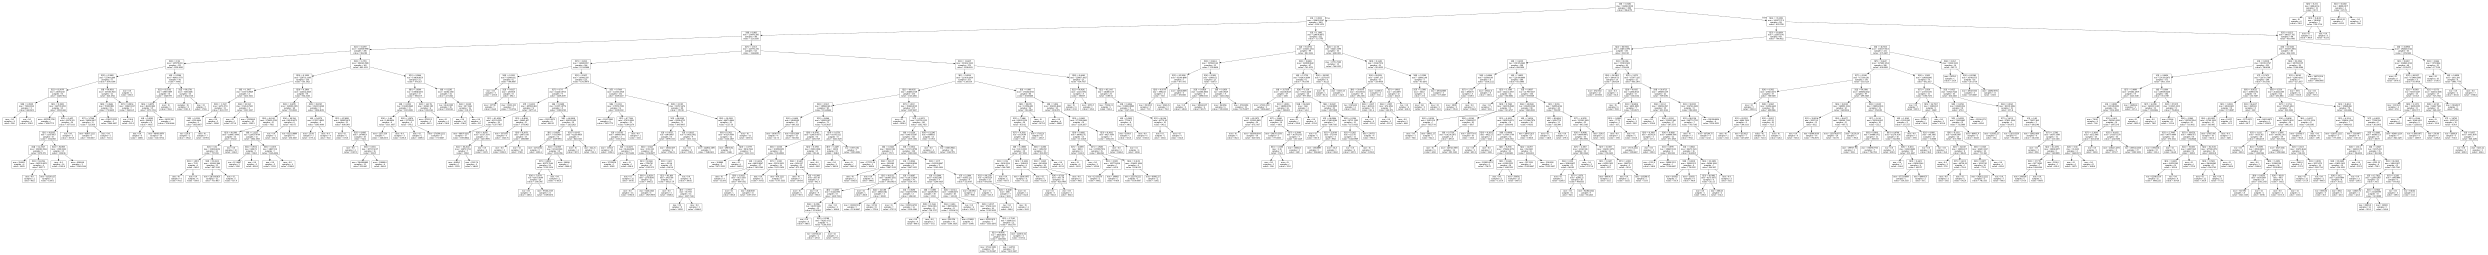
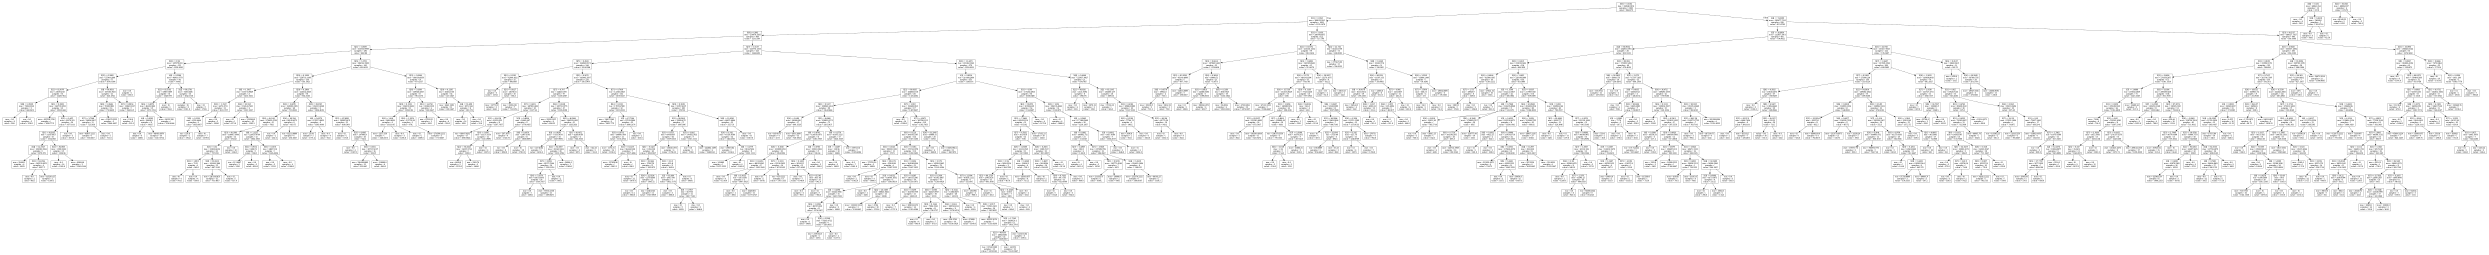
edge "X[6] <= 1.2874 mse = 237705.36 samples = 5 value = 978.2" -> "mse = 0.0 samples = 2 value = 1309.0": now "X[6] <= 1.468 mse = 1408.8056 samples = 6 value = 1311.1667" -> "mse = 0.0 samples = 2 value = 1309.0"
